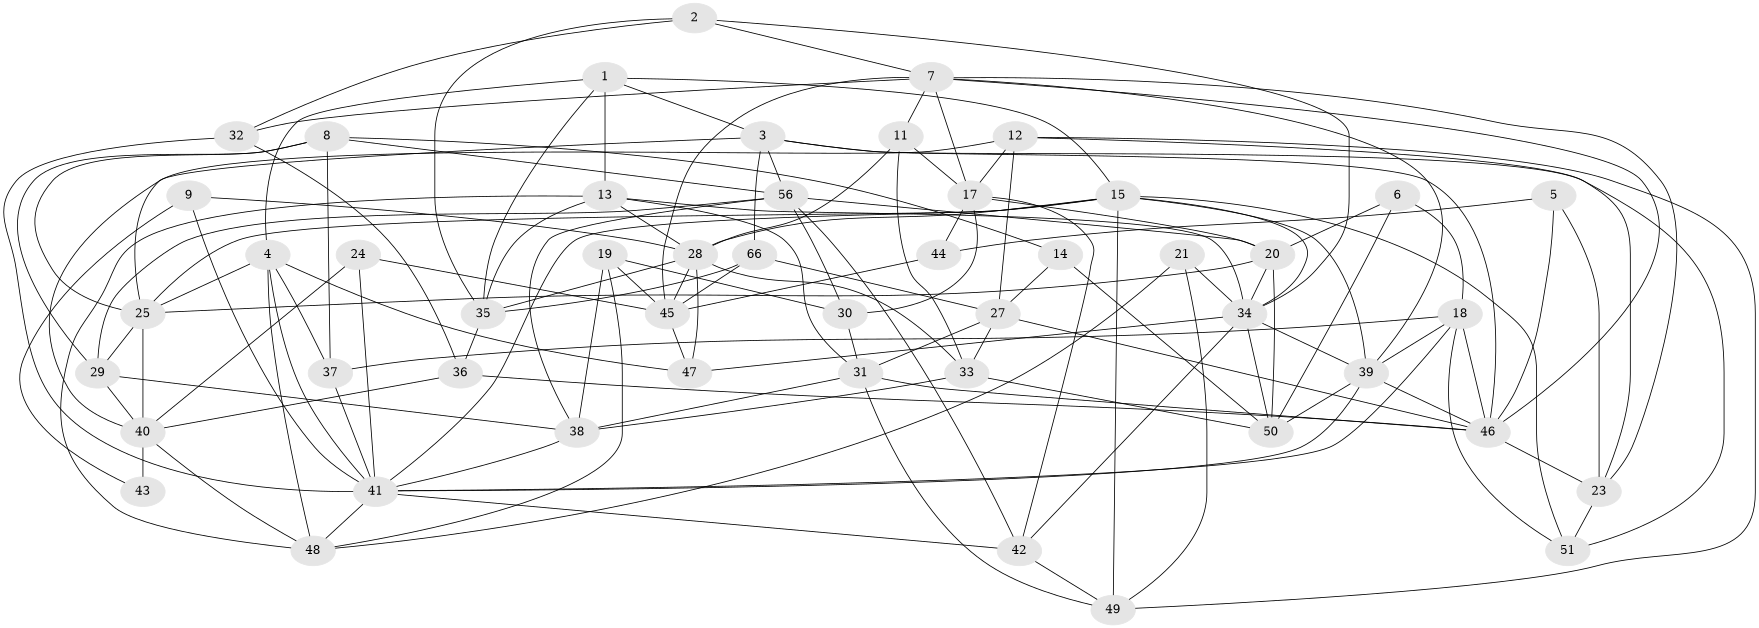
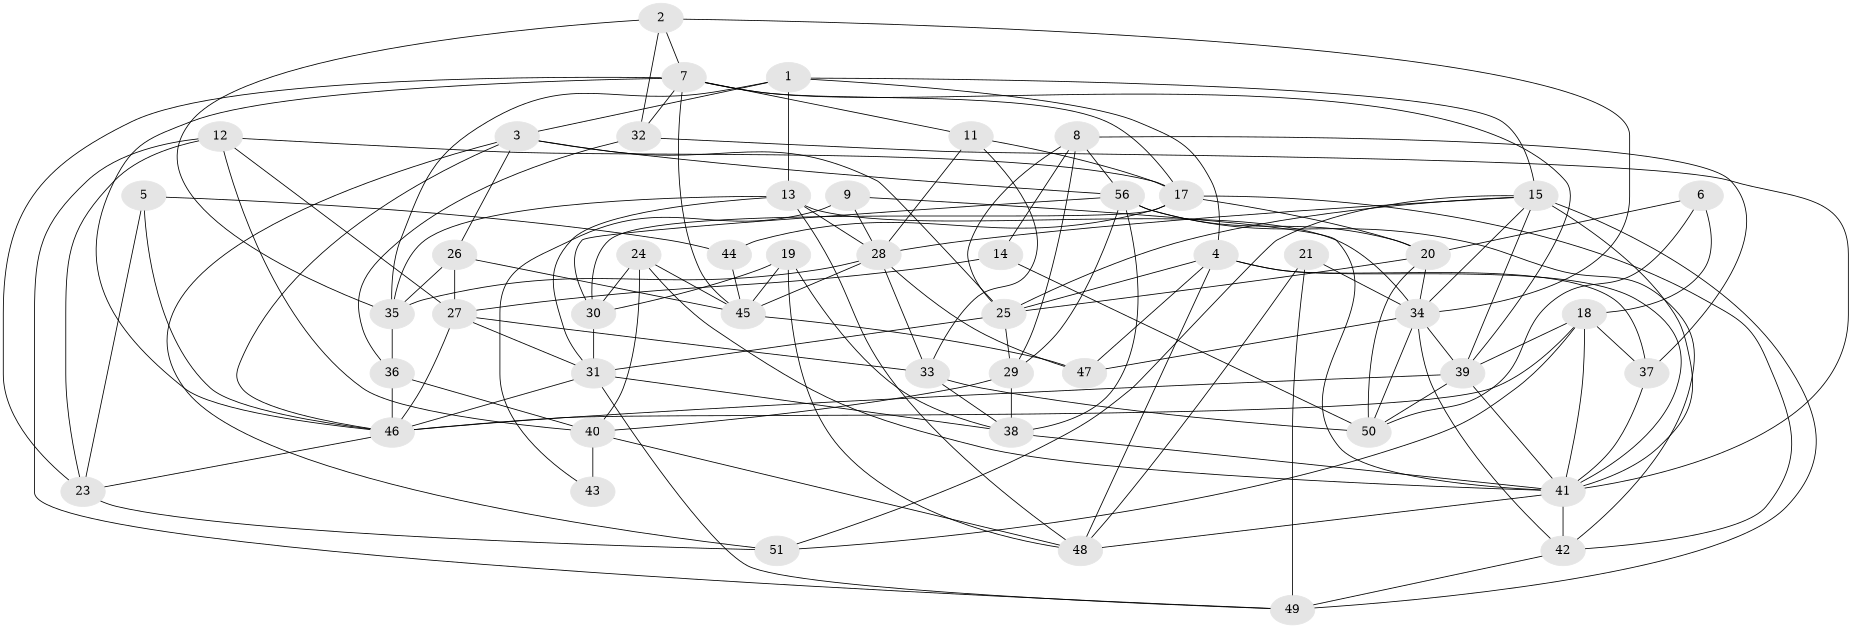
node "66": label "66" -> "26"
edge "24" -- "30": added
edge "25" -- "40": now "25" -- "31"
